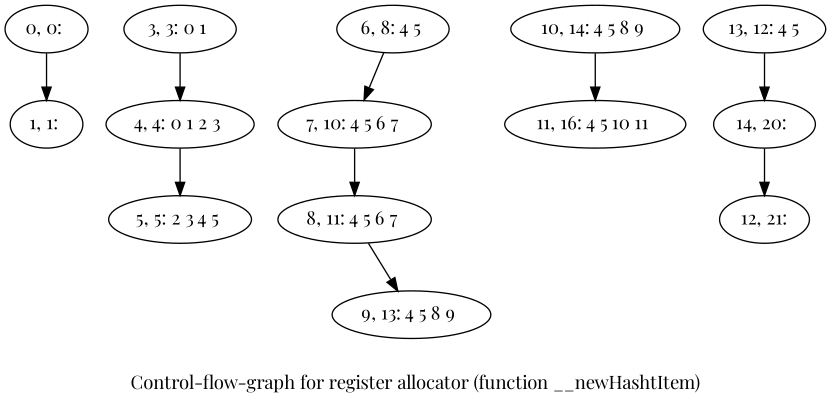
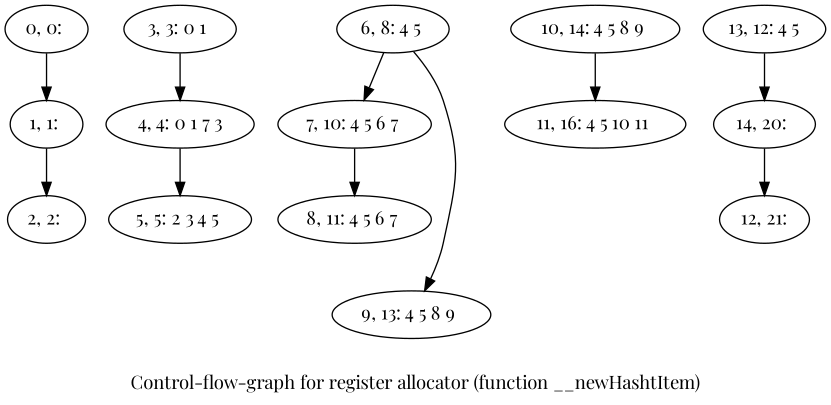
node "4, 4: 0 1 2 3": label "4, 4: 0 1 2 3" -> "4, 4: 0 1 7 3"
node "2, 2:": added
edge "8, 11: 4 5 6 7" -> "9, 13: 4 5 8 9": now "6, 8: 4 5" -> "9, 13: 4 5 8 9"
